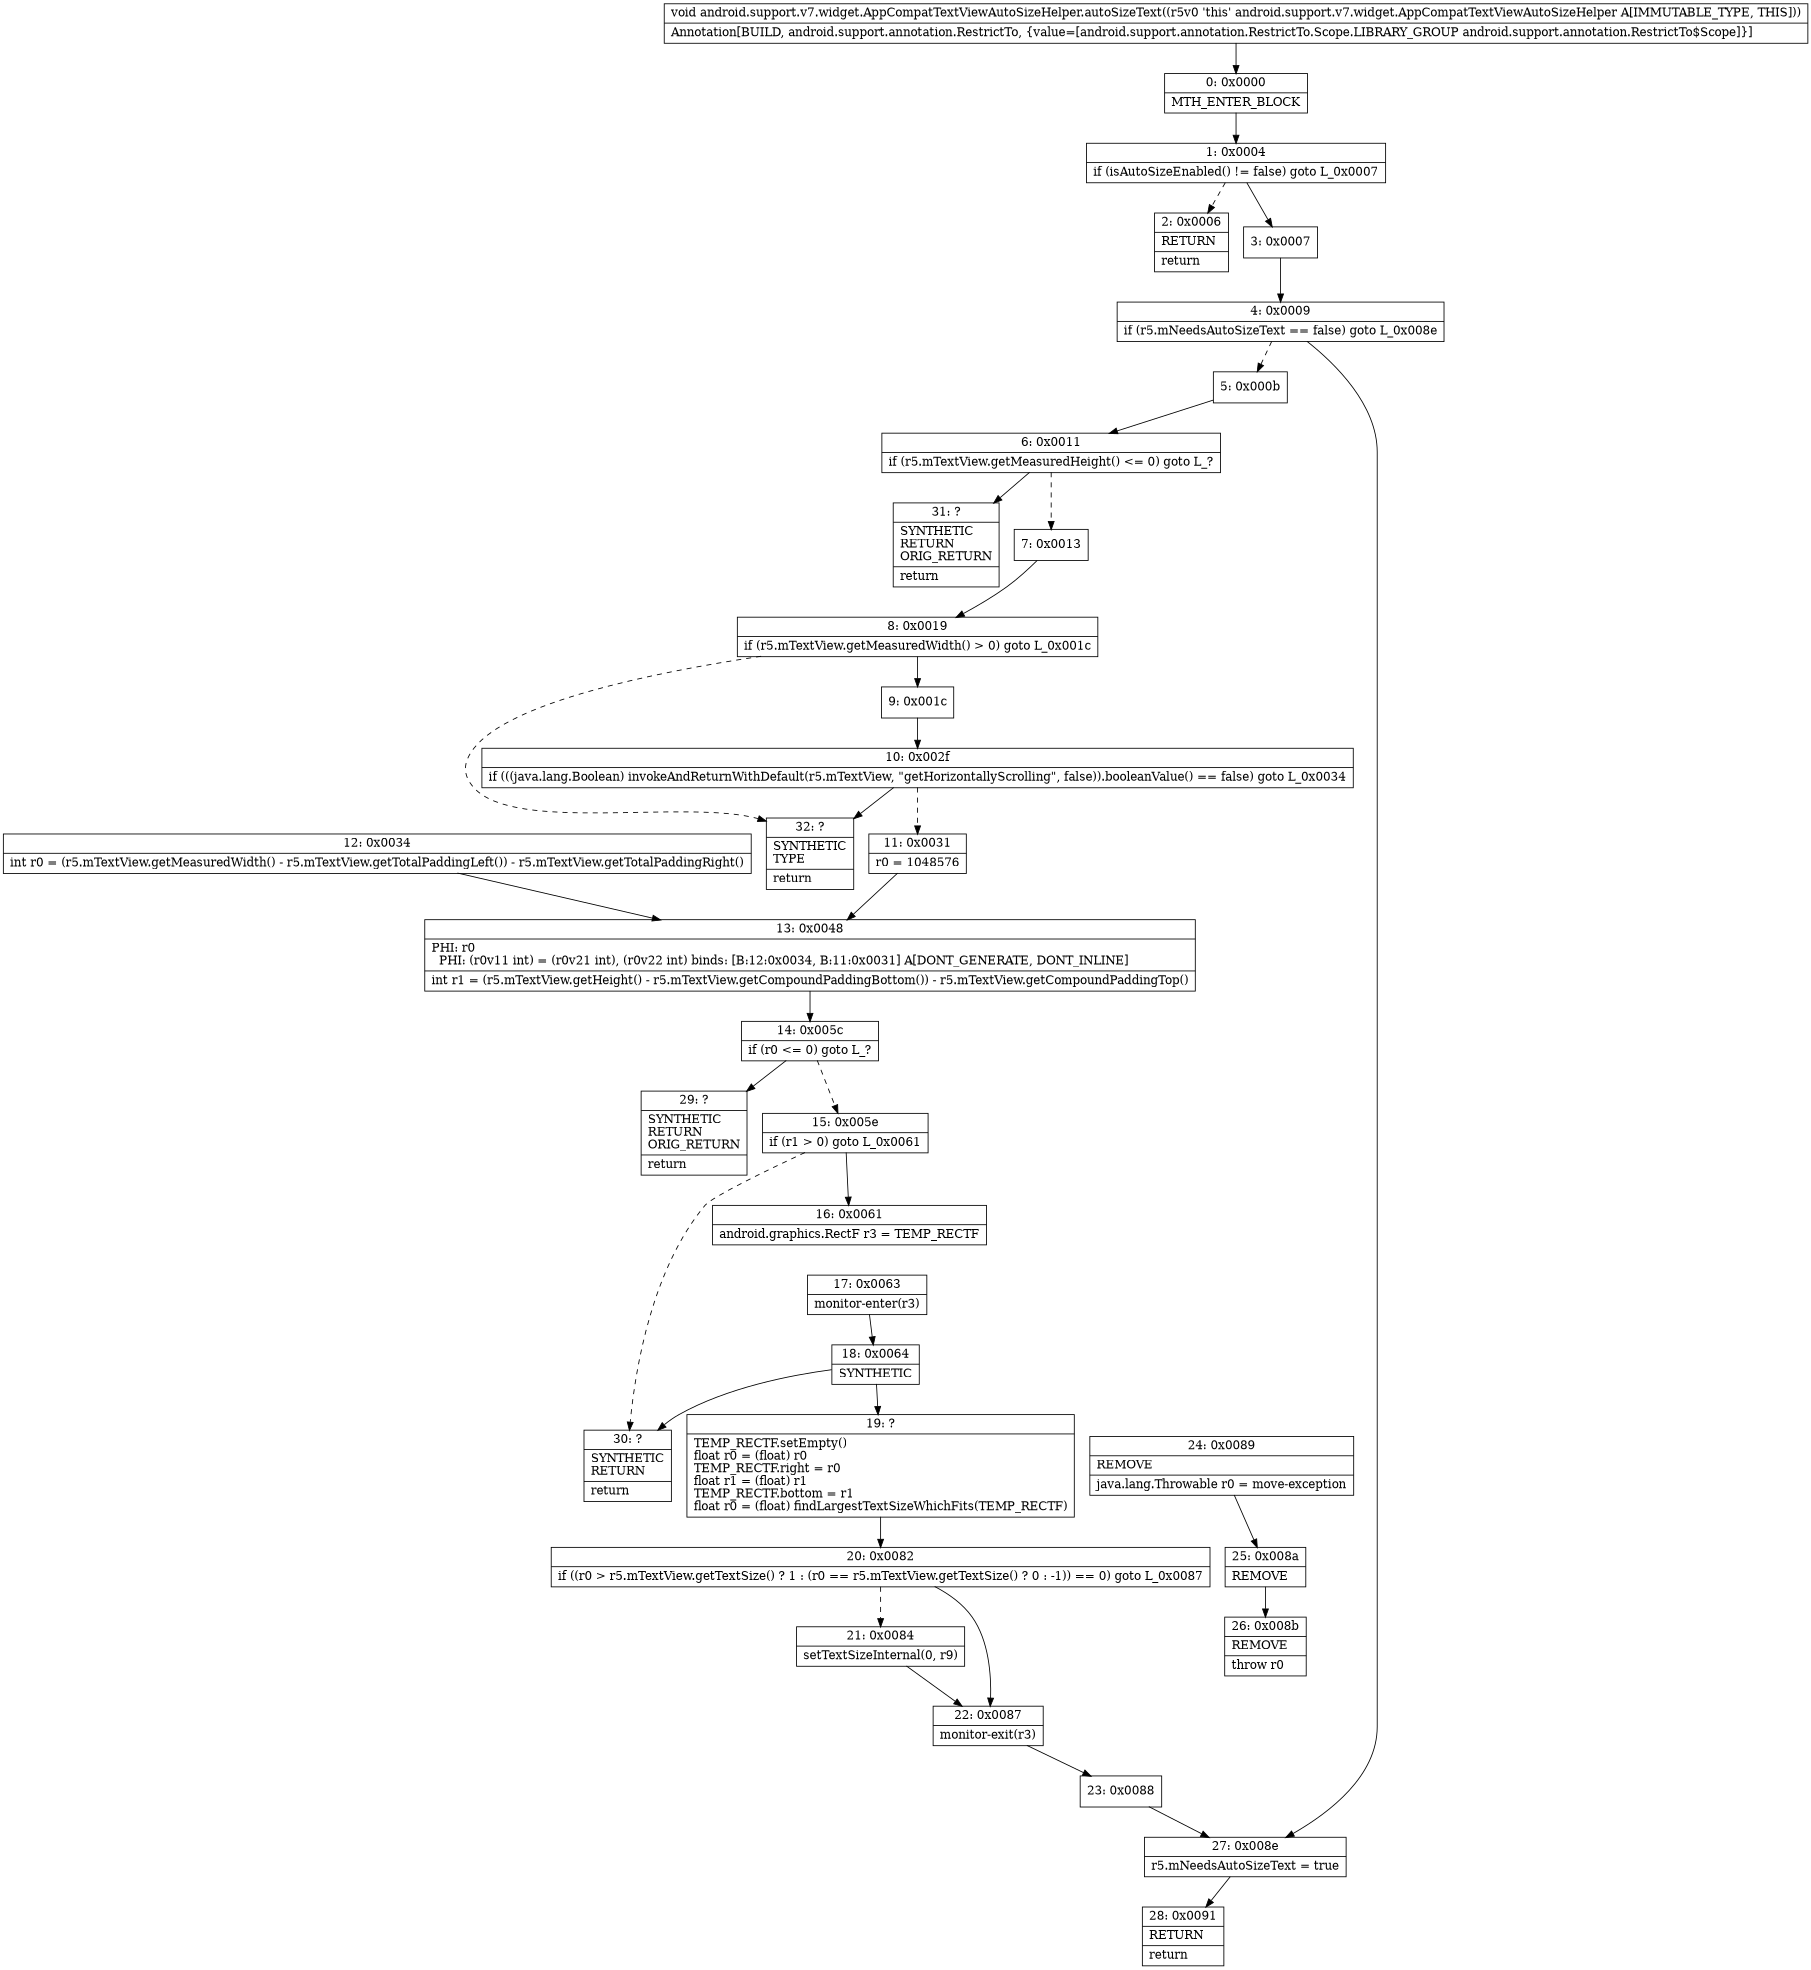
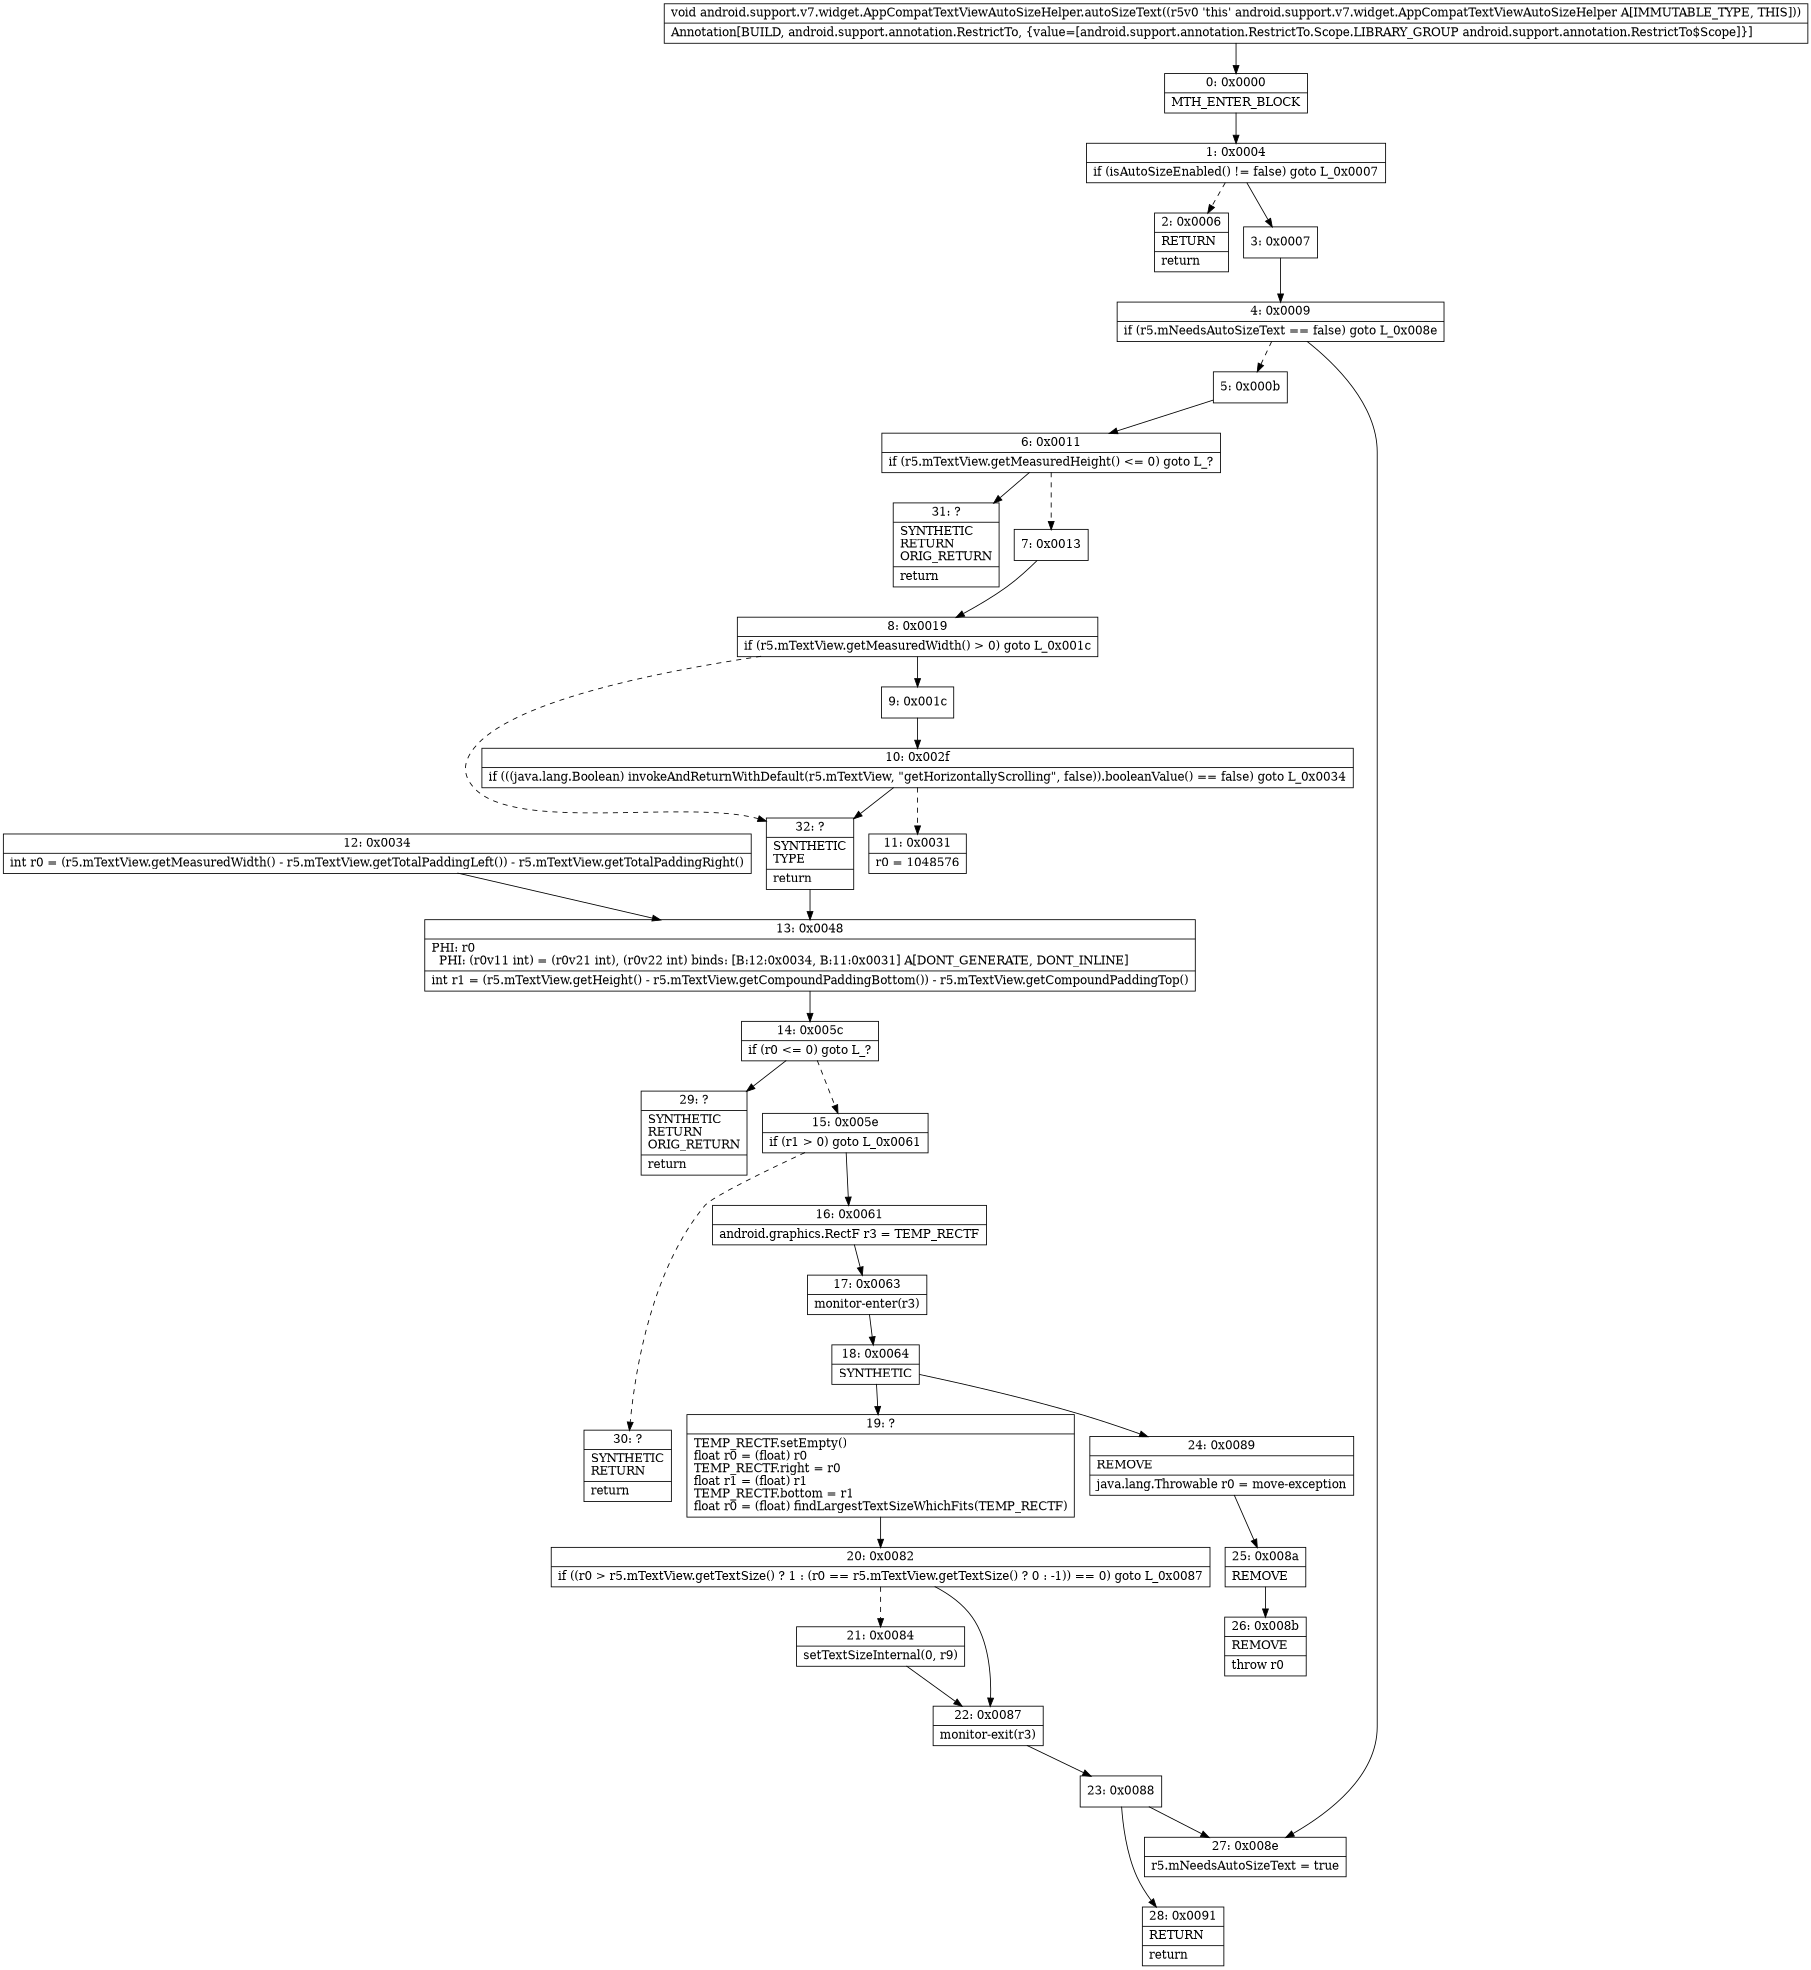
edge "11: 0x0031" -> "13: 0x0048": now "32: ?" -> "13: 0x0048"
edge "16: 0x0061" -> "17: 0x0063": added
edge "18: 0x0064" -> "30: ?": now "18: 0x0064" -> "24: 0x0089"
edge "27: 0x008e" -> "28: 0x0091": now "23: 0x0088" -> "28: 0x0091"
